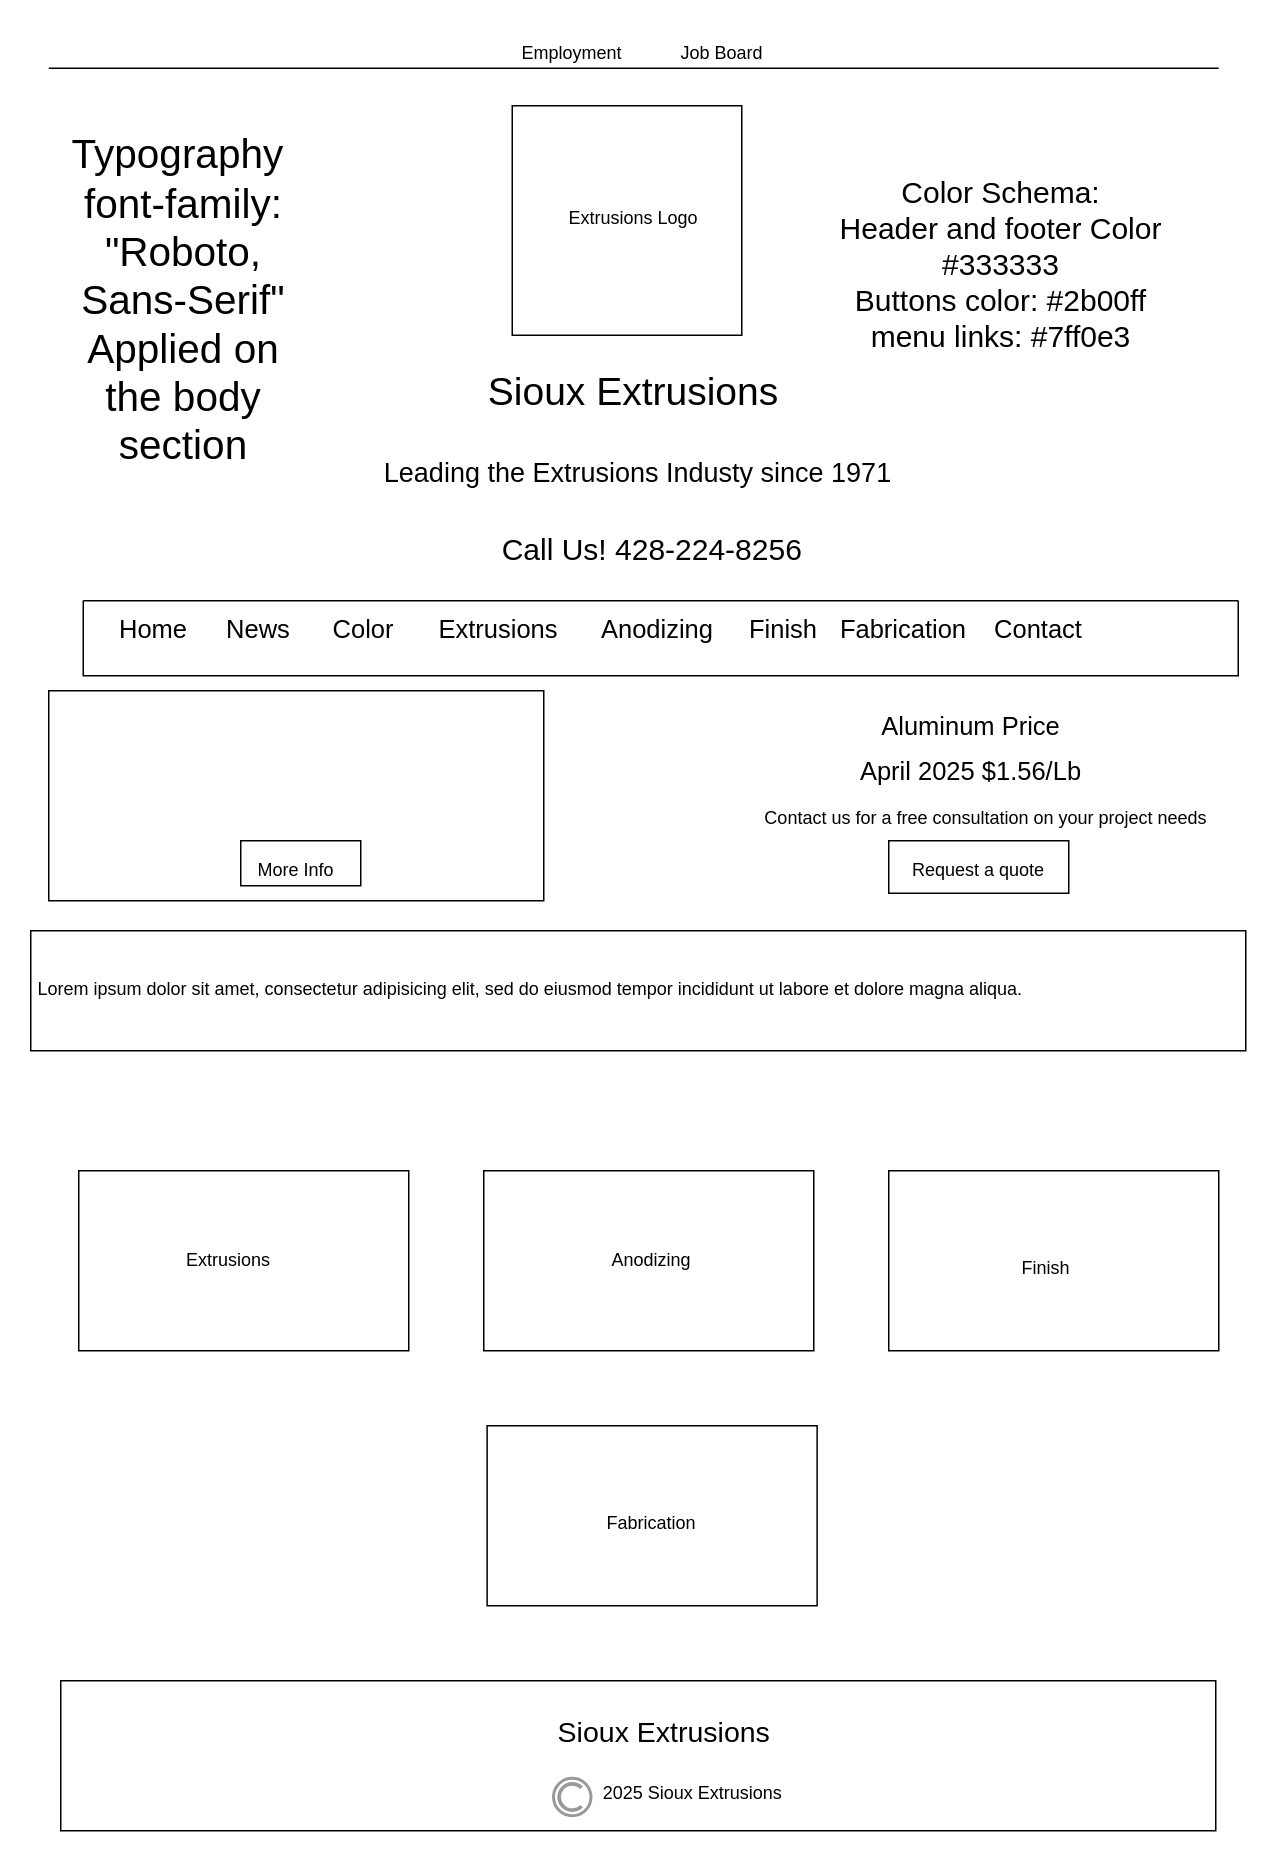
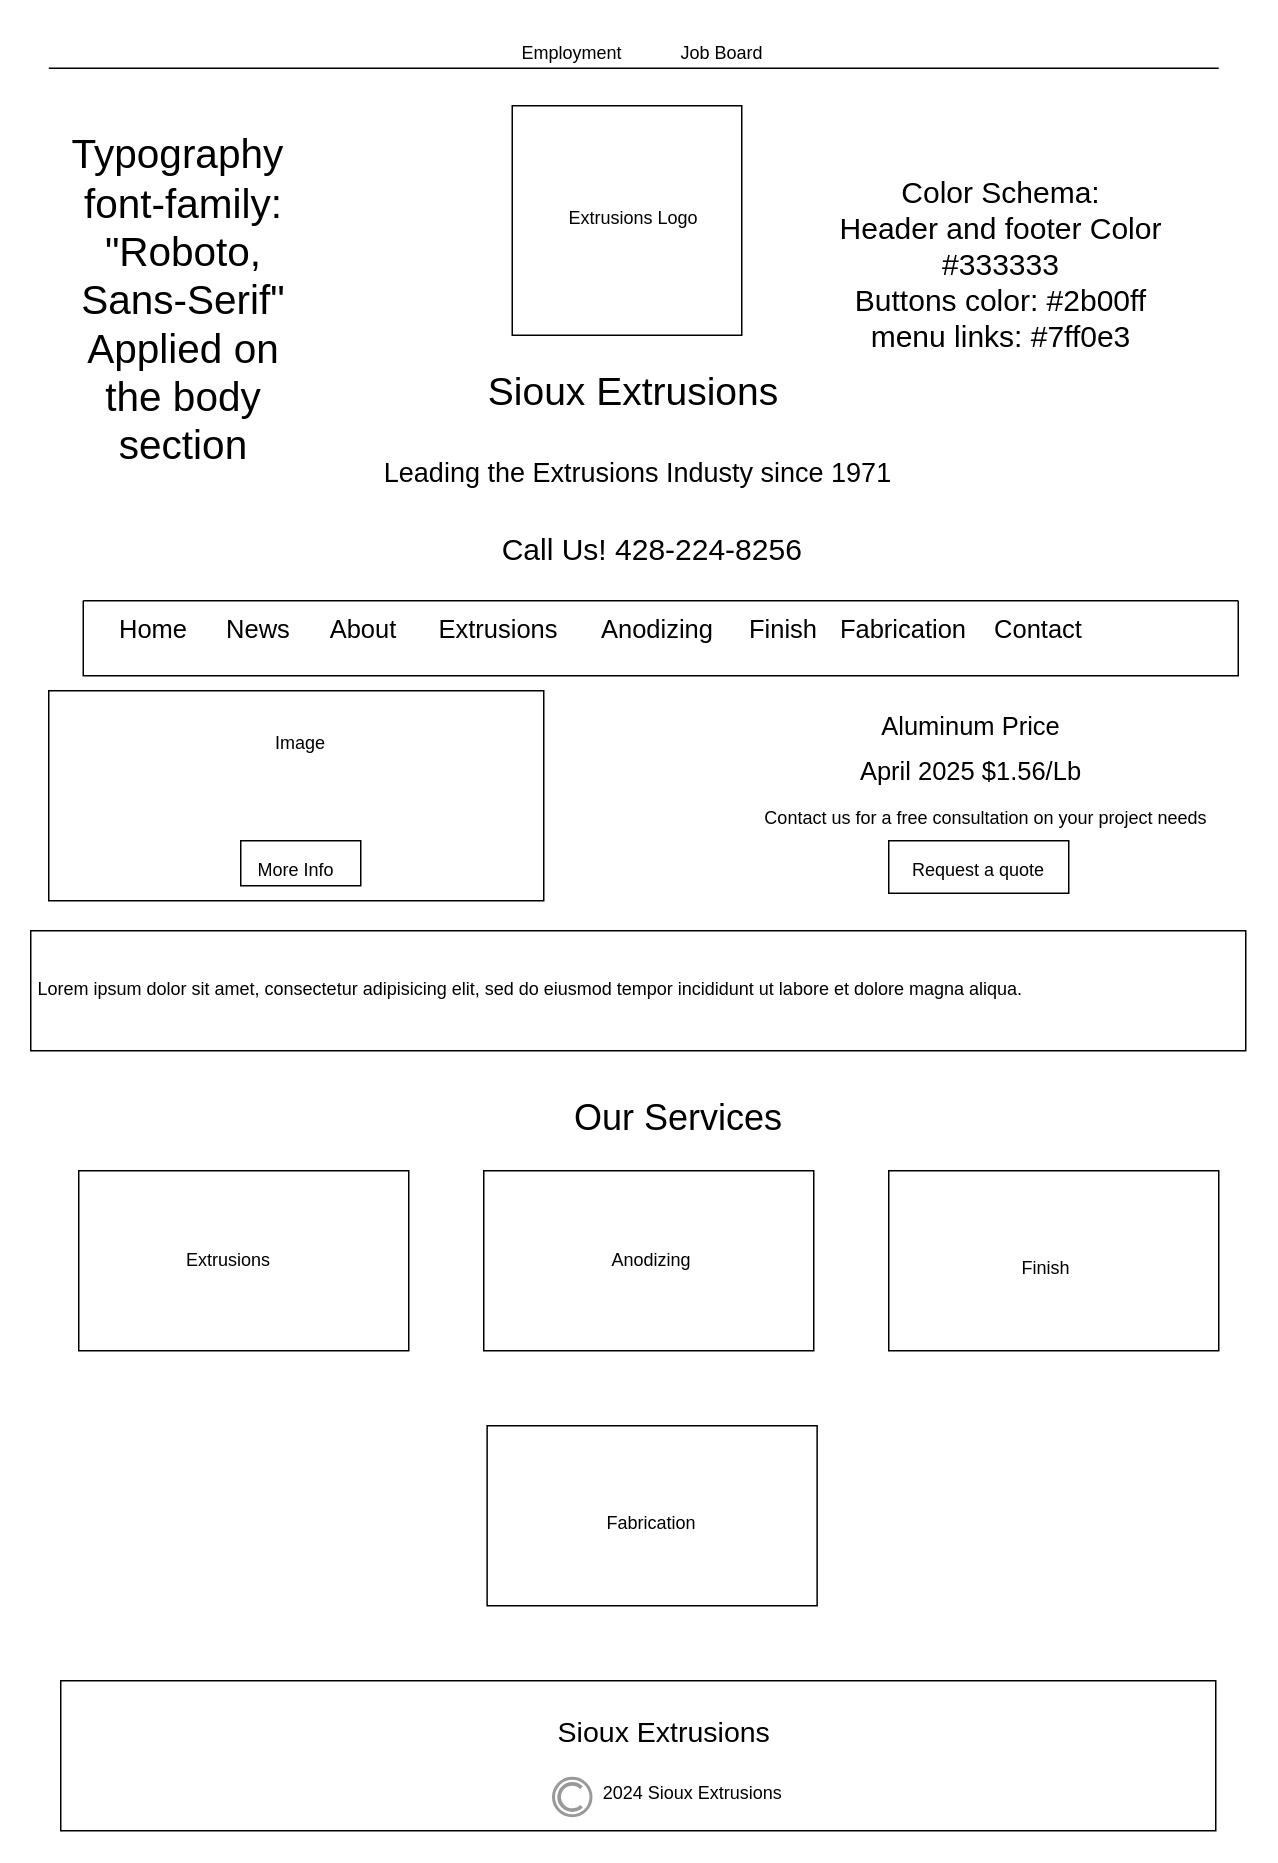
node "Color": label "Color" -> "About"
node "Image": added
node "Our Services": added
node "2025 Sioux Extrusions": label "2025 Sioux Extrusions" -> "2024 Sioux Extrusions"
